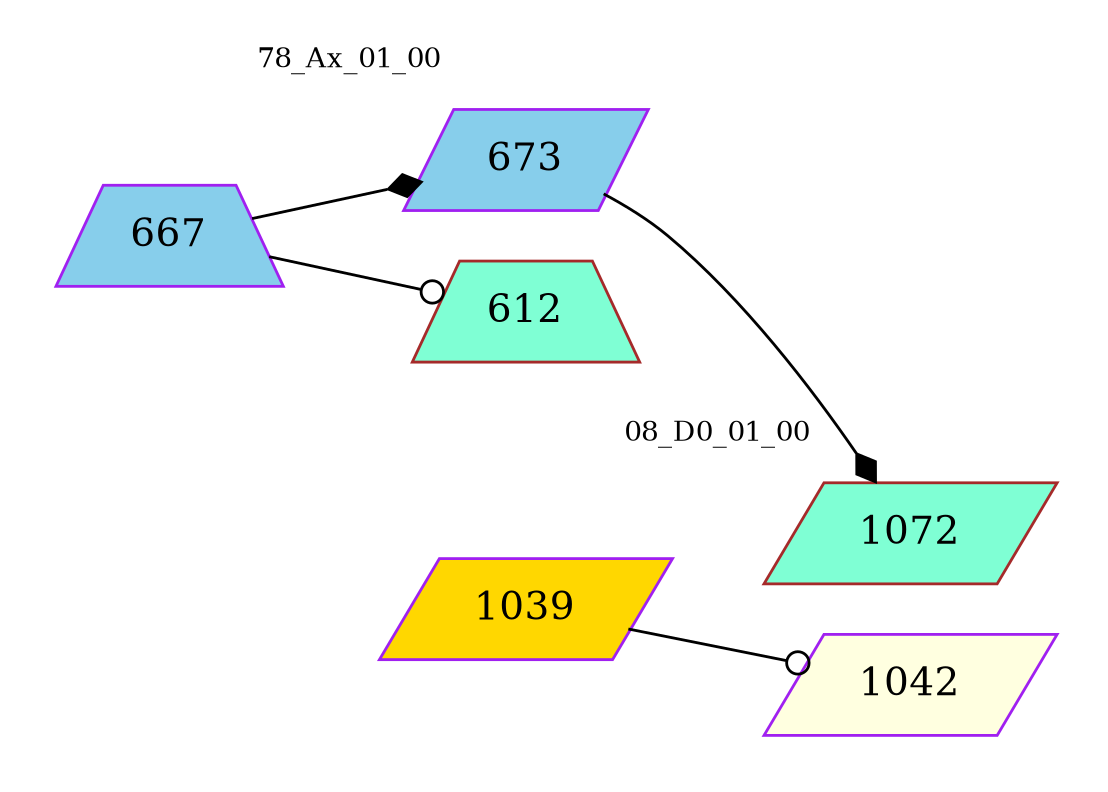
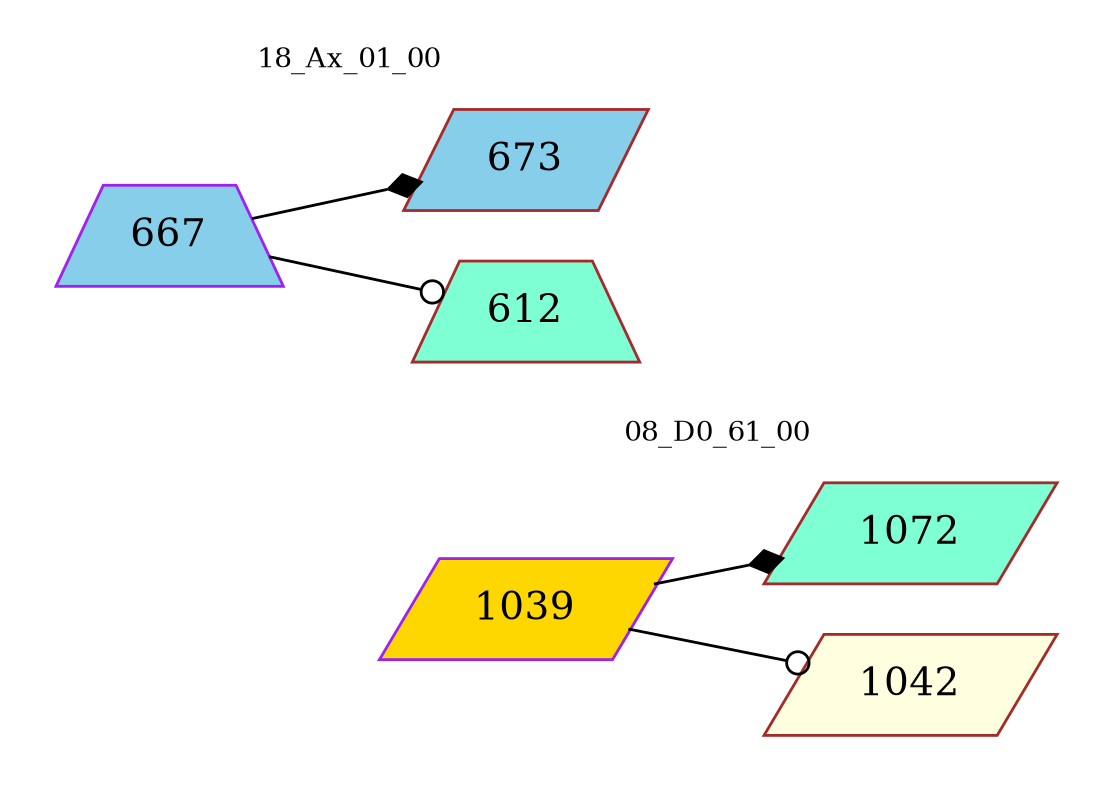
cluster "78_Ax_01_00": label "78_Ax_01_00" -> "18_Ax_01_00"
node "673": color purple -> brown
edge "673" -> "1072": now "1039" -> "1072"
cluster "08_D0_01_00": label "08_D0_01_00" -> "08_D0_61_00"
node "1042": color purple -> brown
